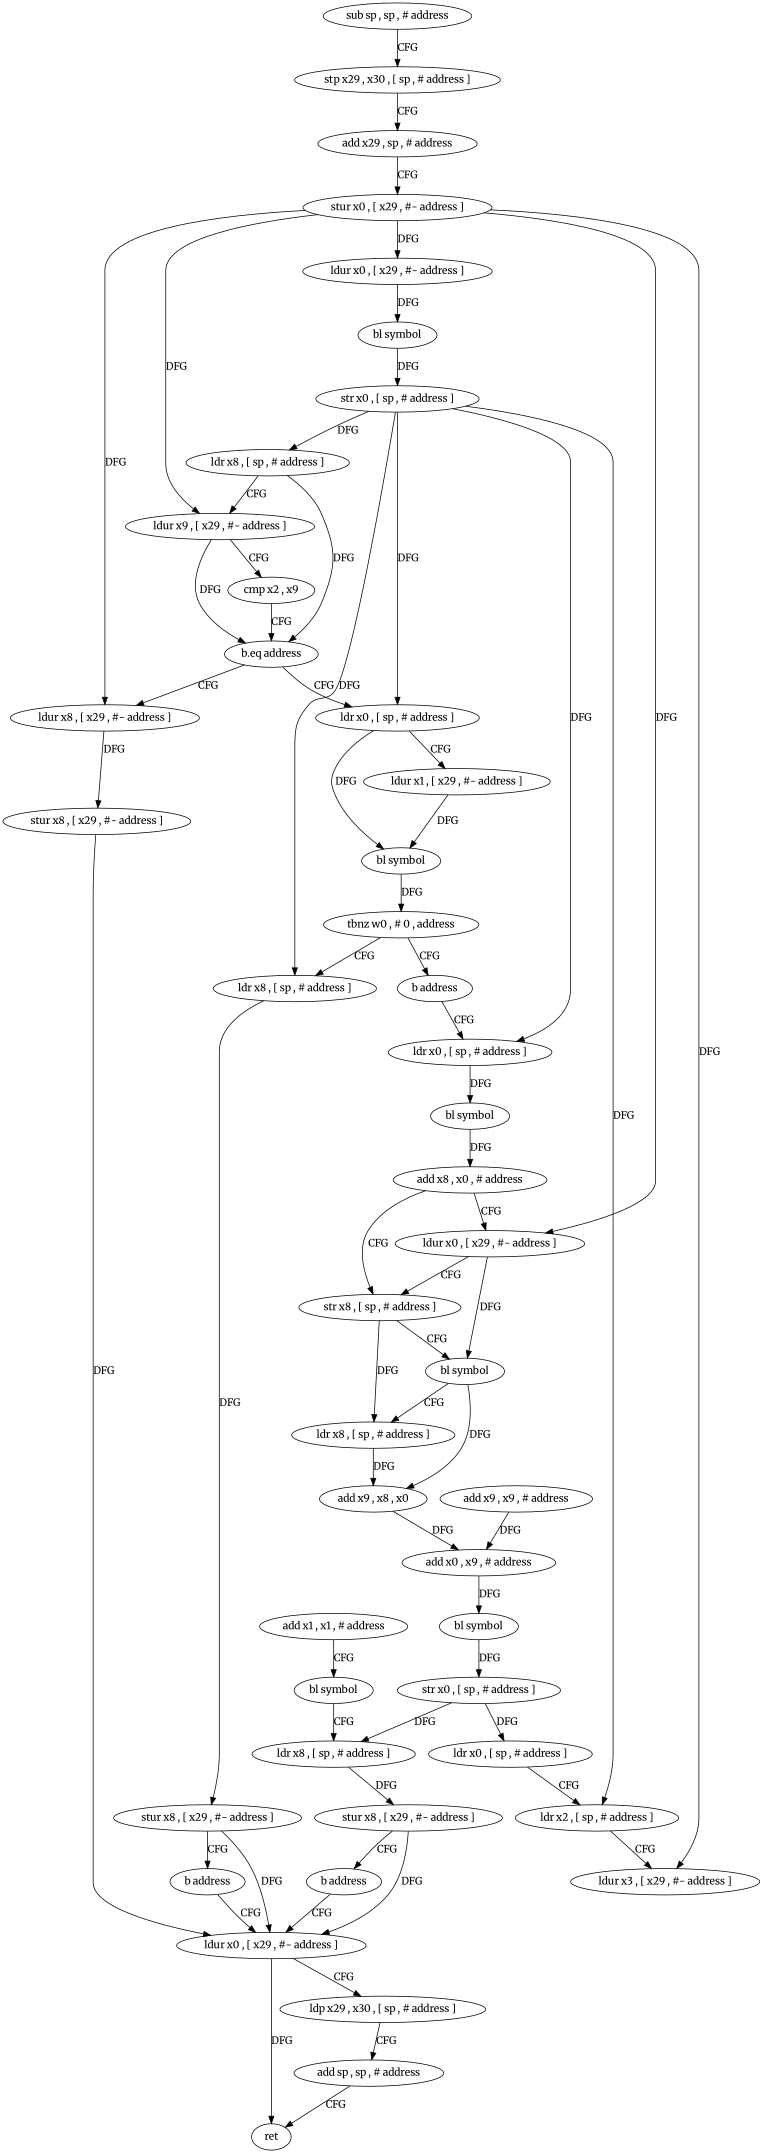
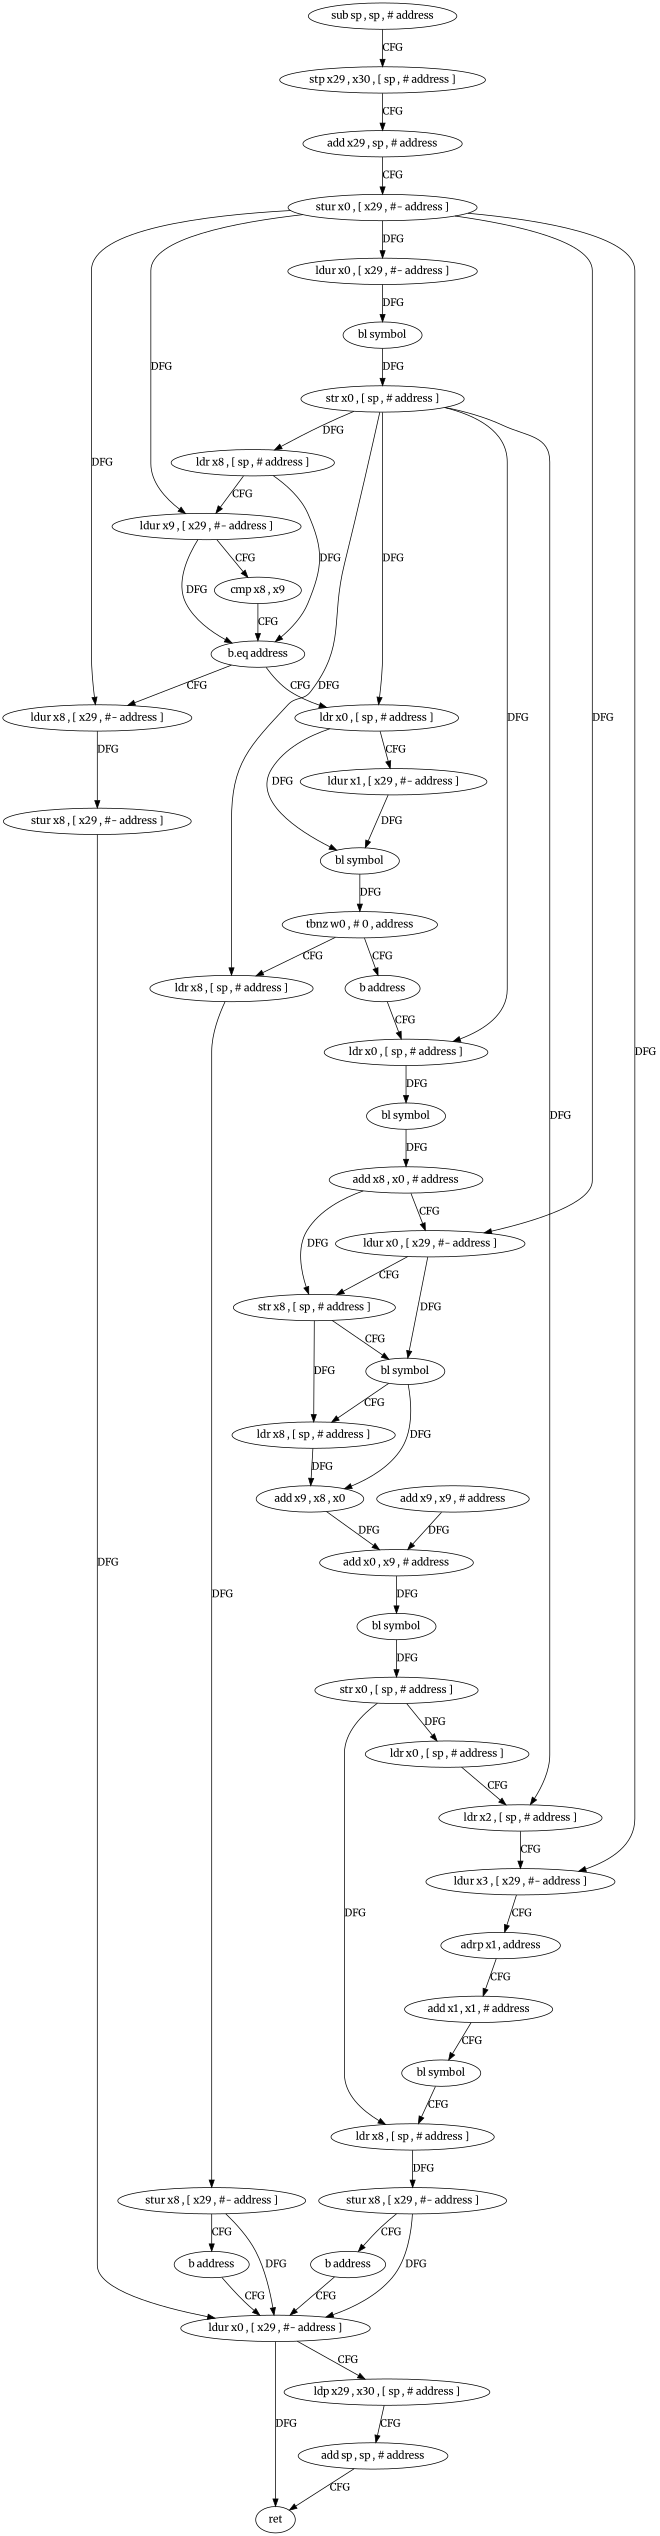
node "cmp x2 , x9": label "cmp x2 , x9" -> "cmp x8 , x9"
edge "add x8 , x0 , # address" -> "str x8 , [ sp , # address ]": label "CFG" -> "DFG"
node "adrp x1 , address": added
